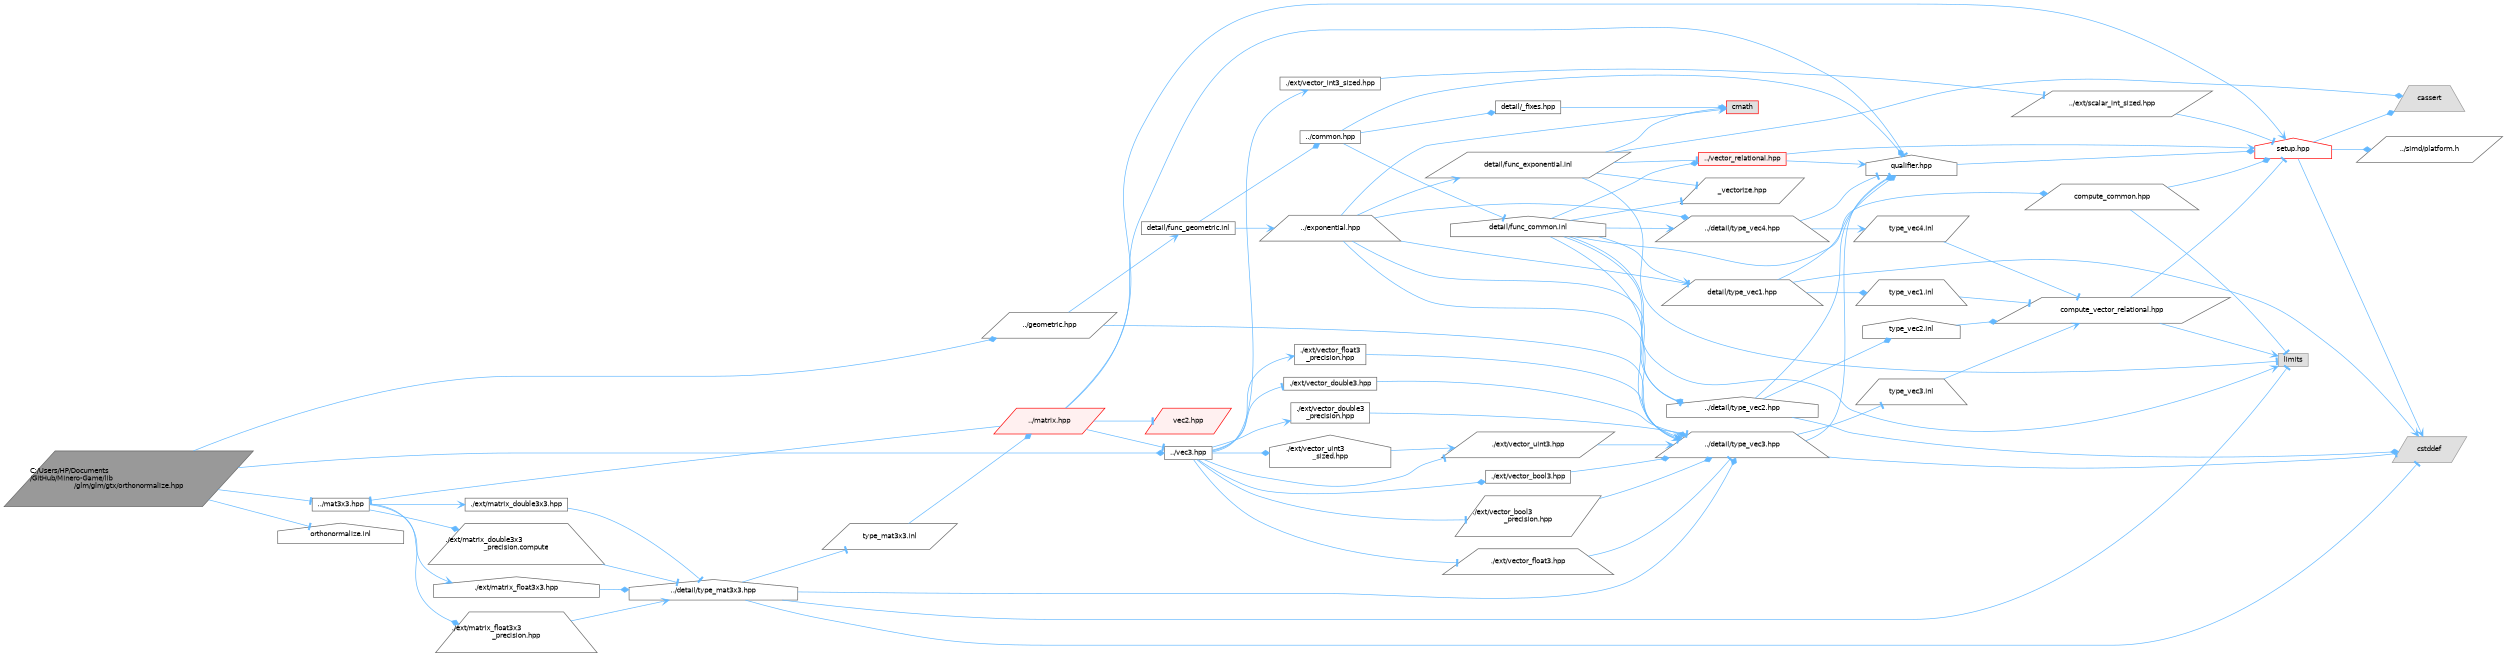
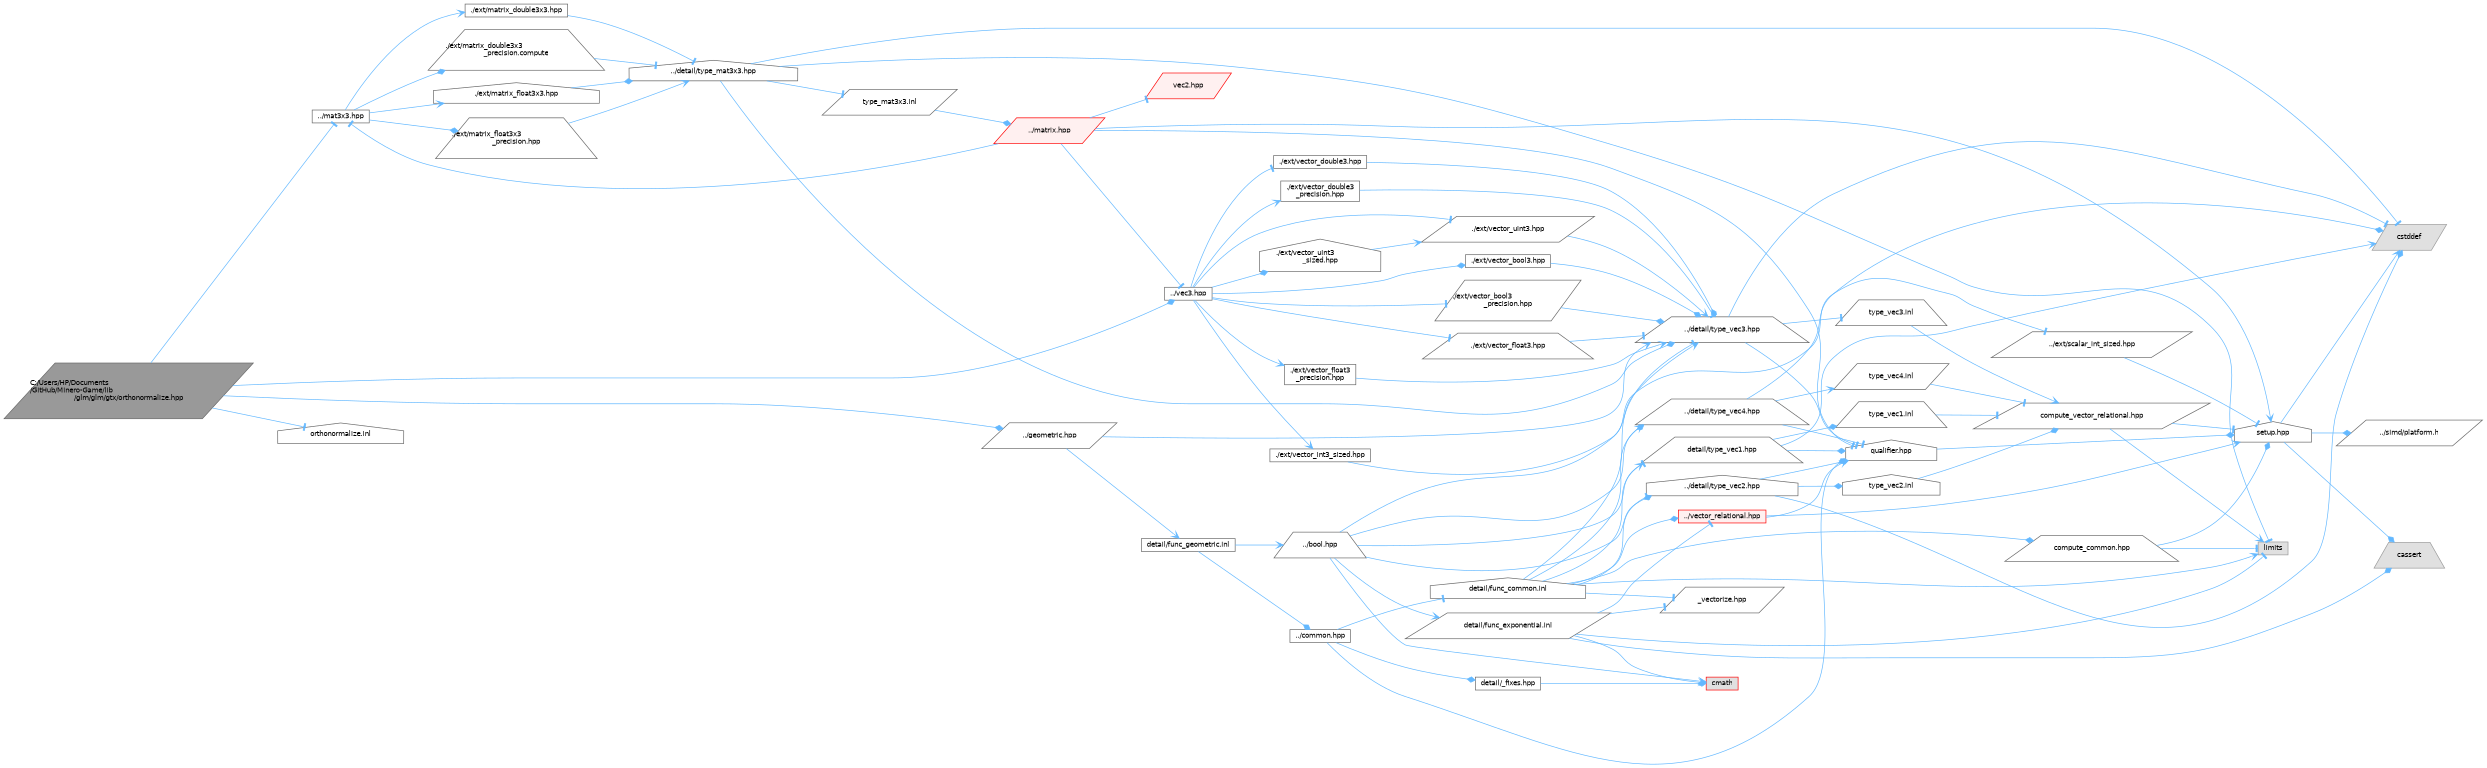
node "setup.hpp": color red -> grey40
edge "../detail/type_vec4.hpp" -> "cstddef": added
node "../exponential.hpp": label "../exponential.hpp" -> "../bool.hpp"
